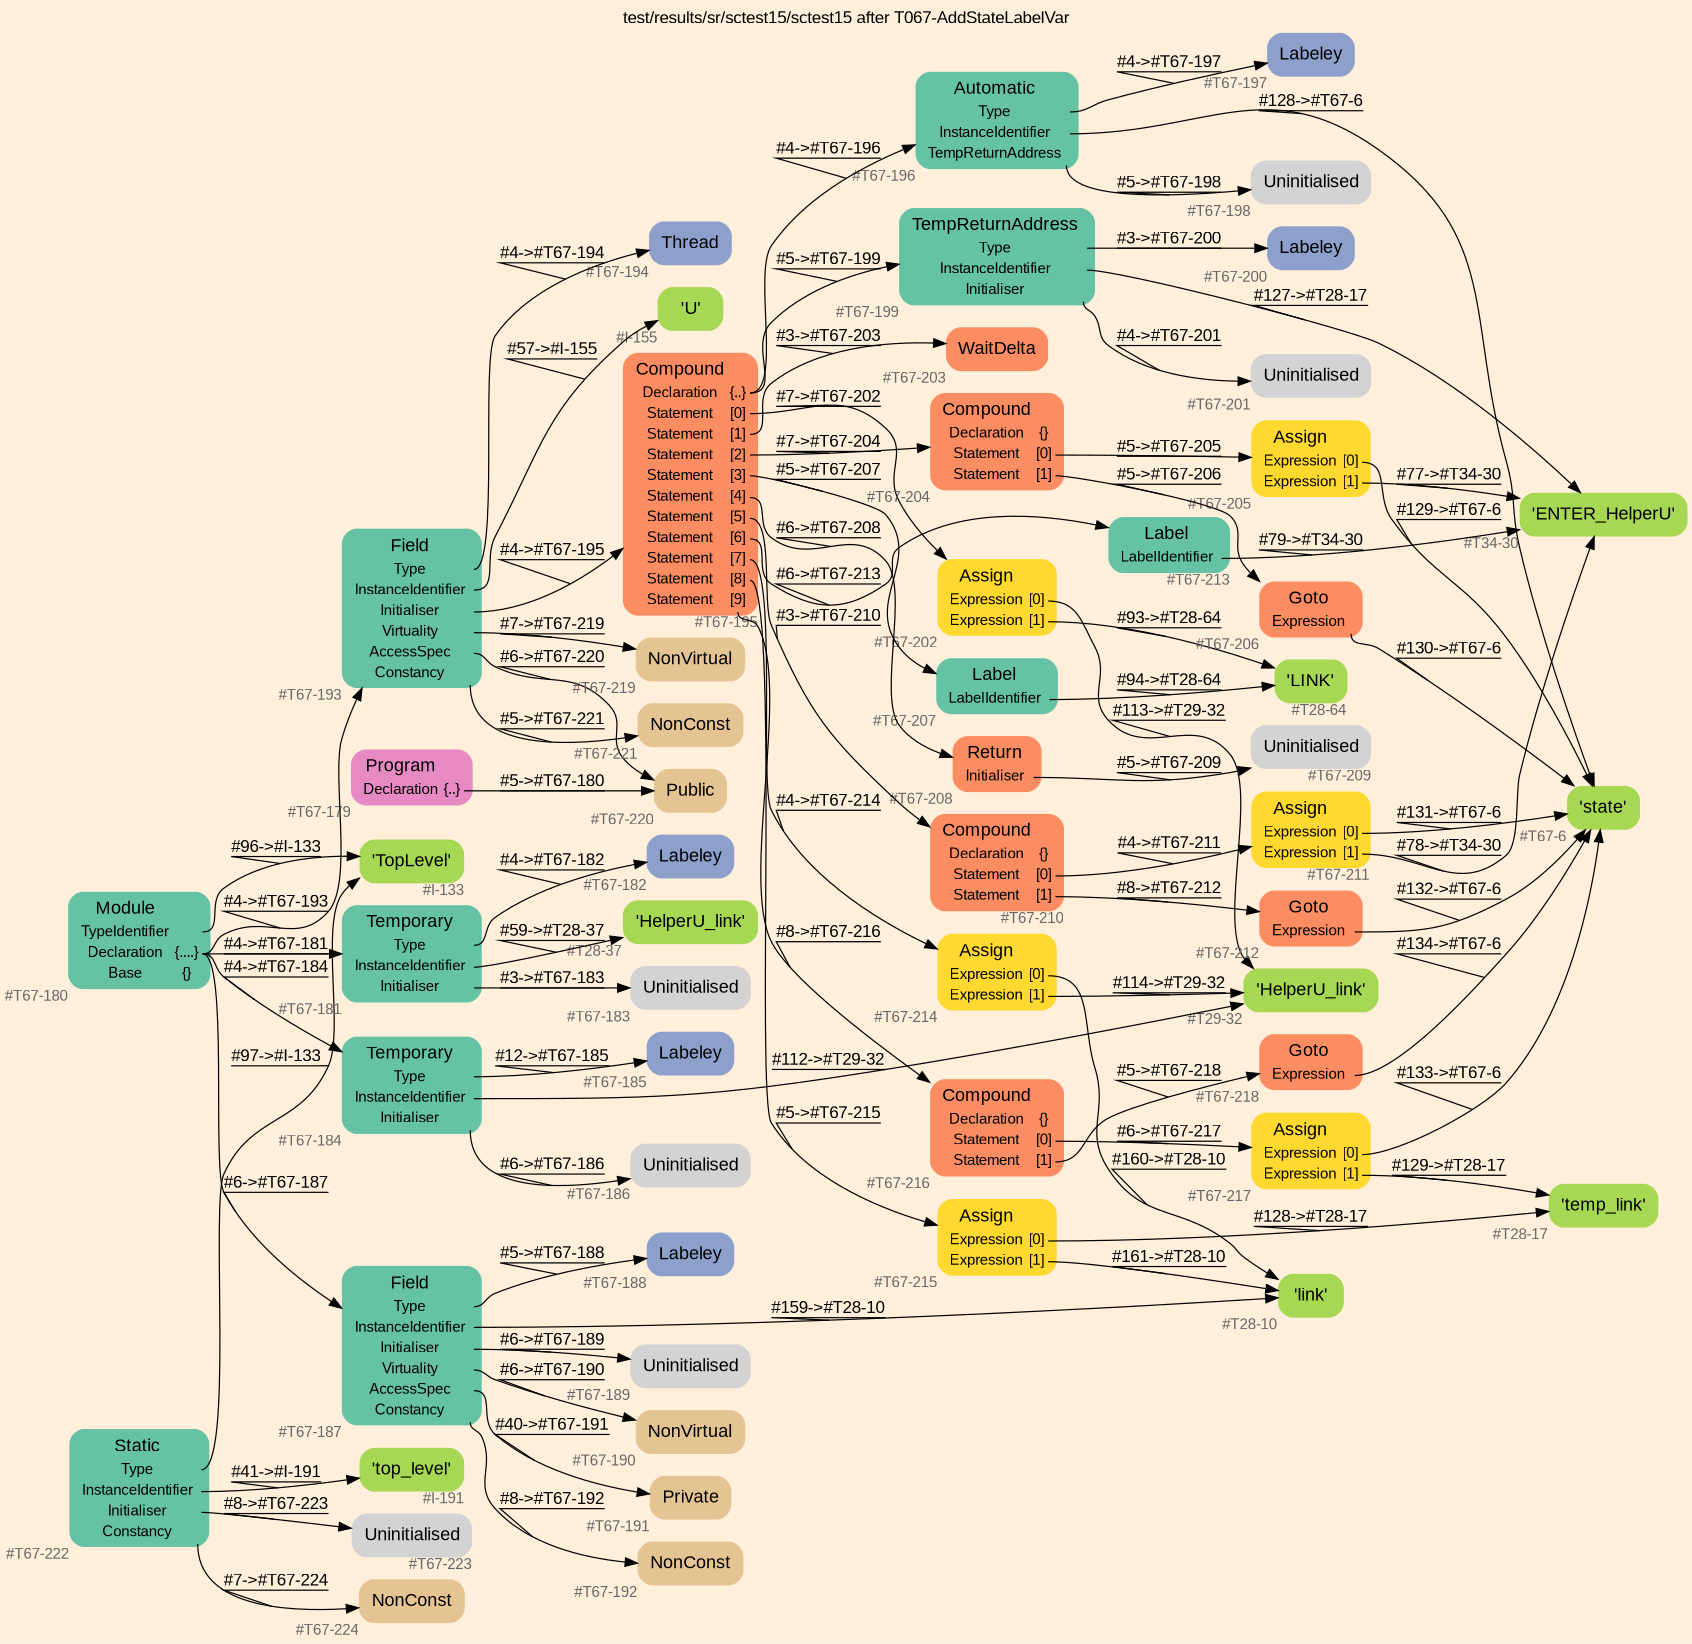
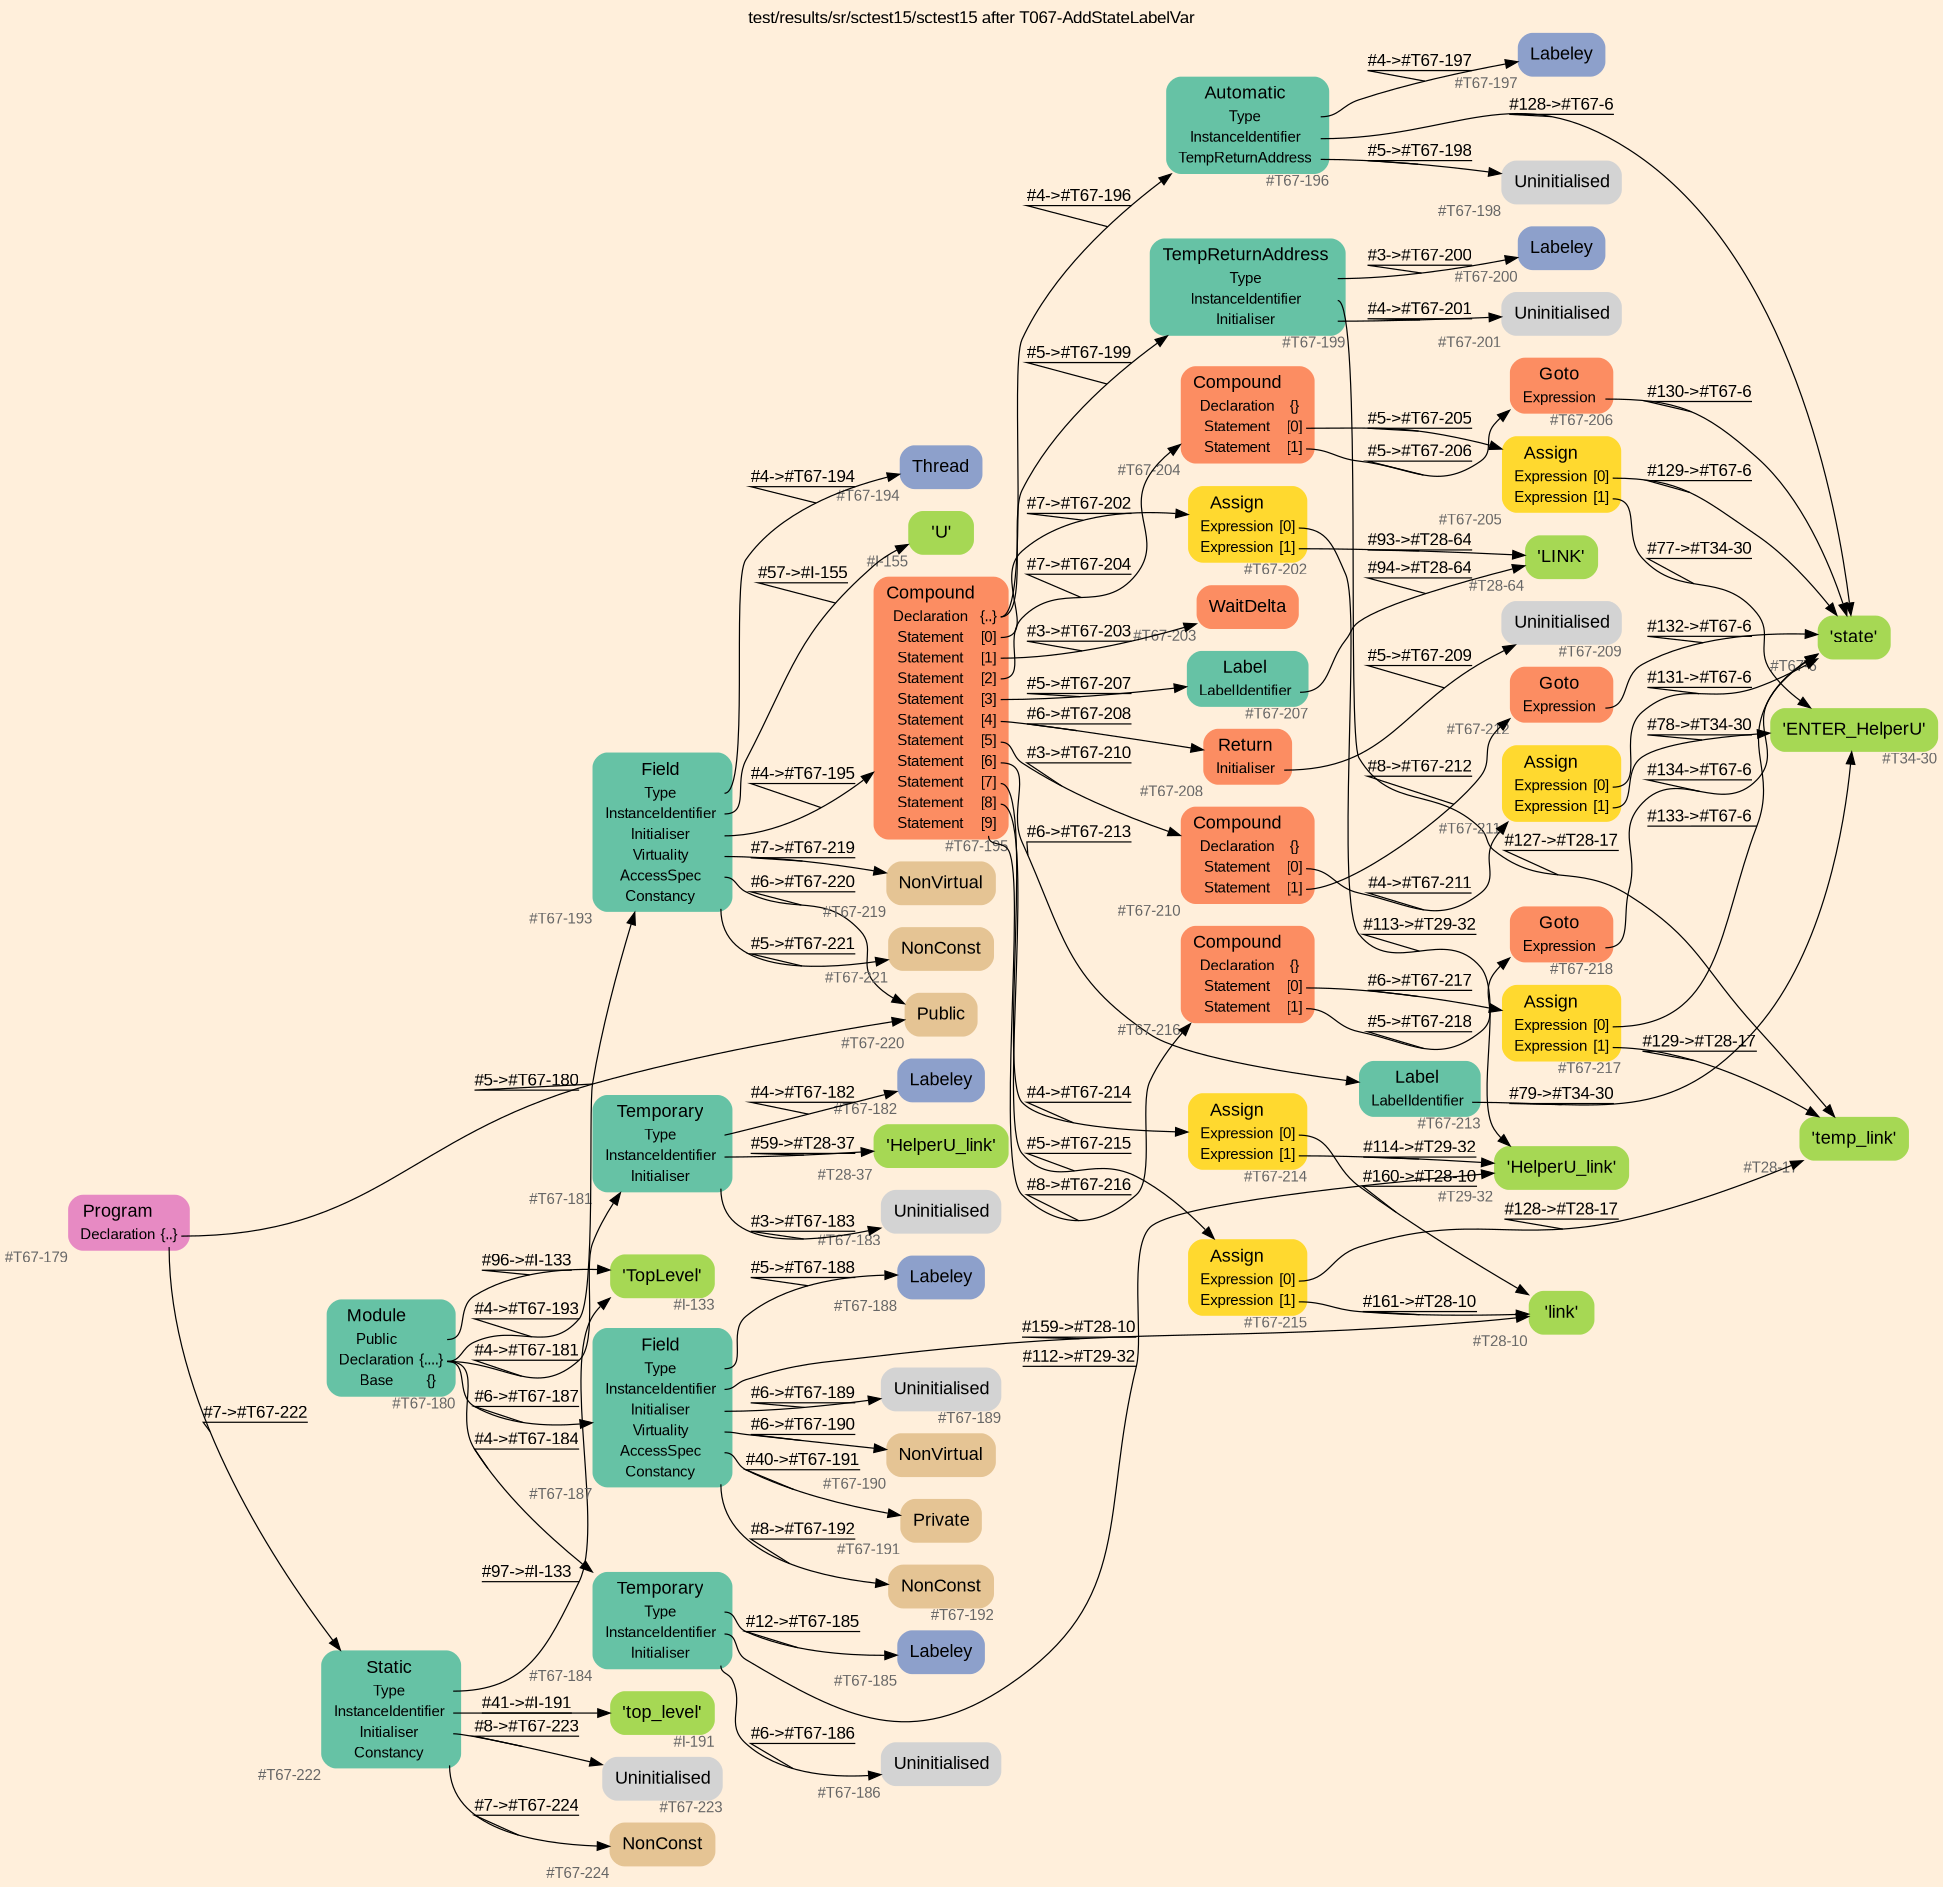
edge "TempReturnAddress" -> "'ENTER_HelperU'": now "TempReturnAddress" -> "'temp_link'"
node "Module": text "TypeIdentifier" -> "Public"
edge "Program" -> "Static": added, label "#7->#T67-222"
